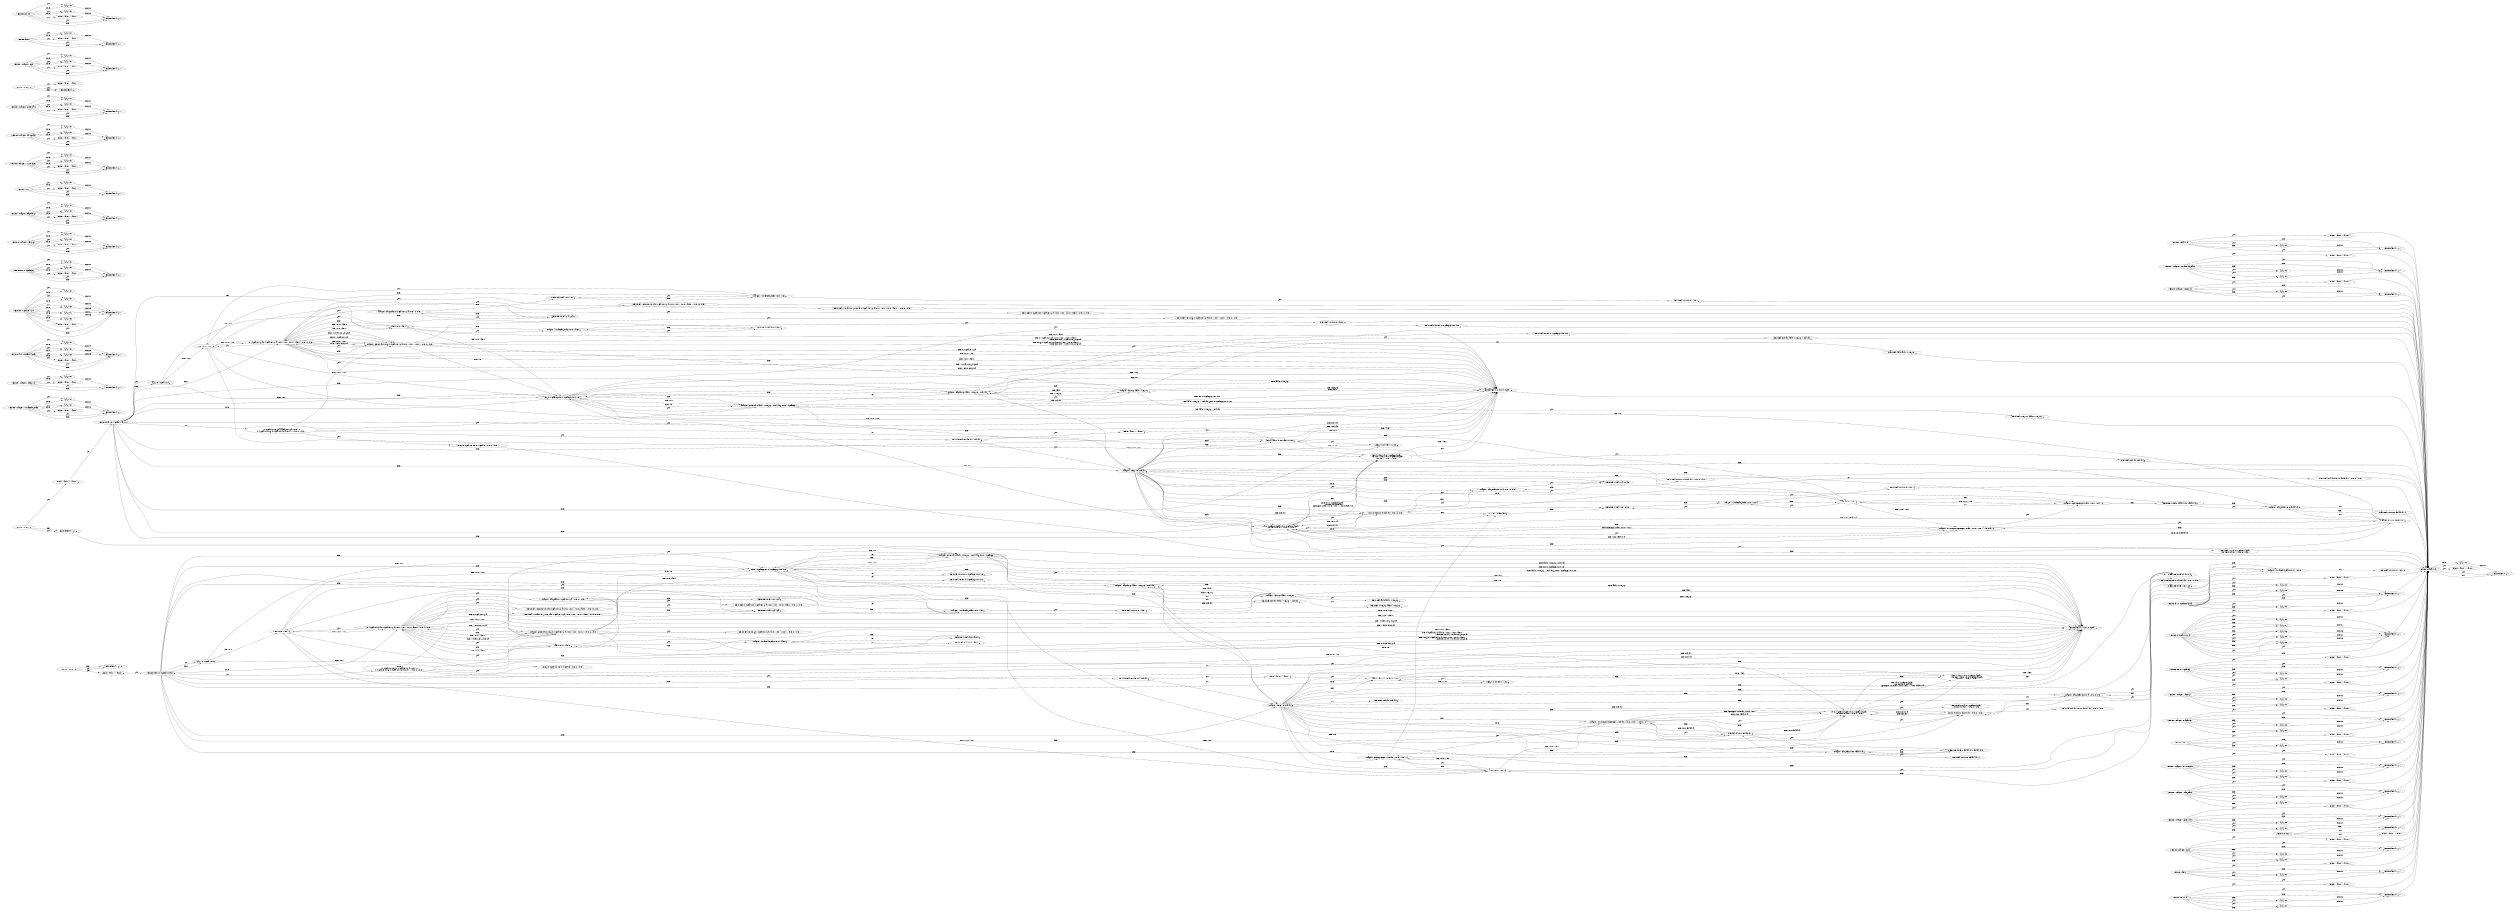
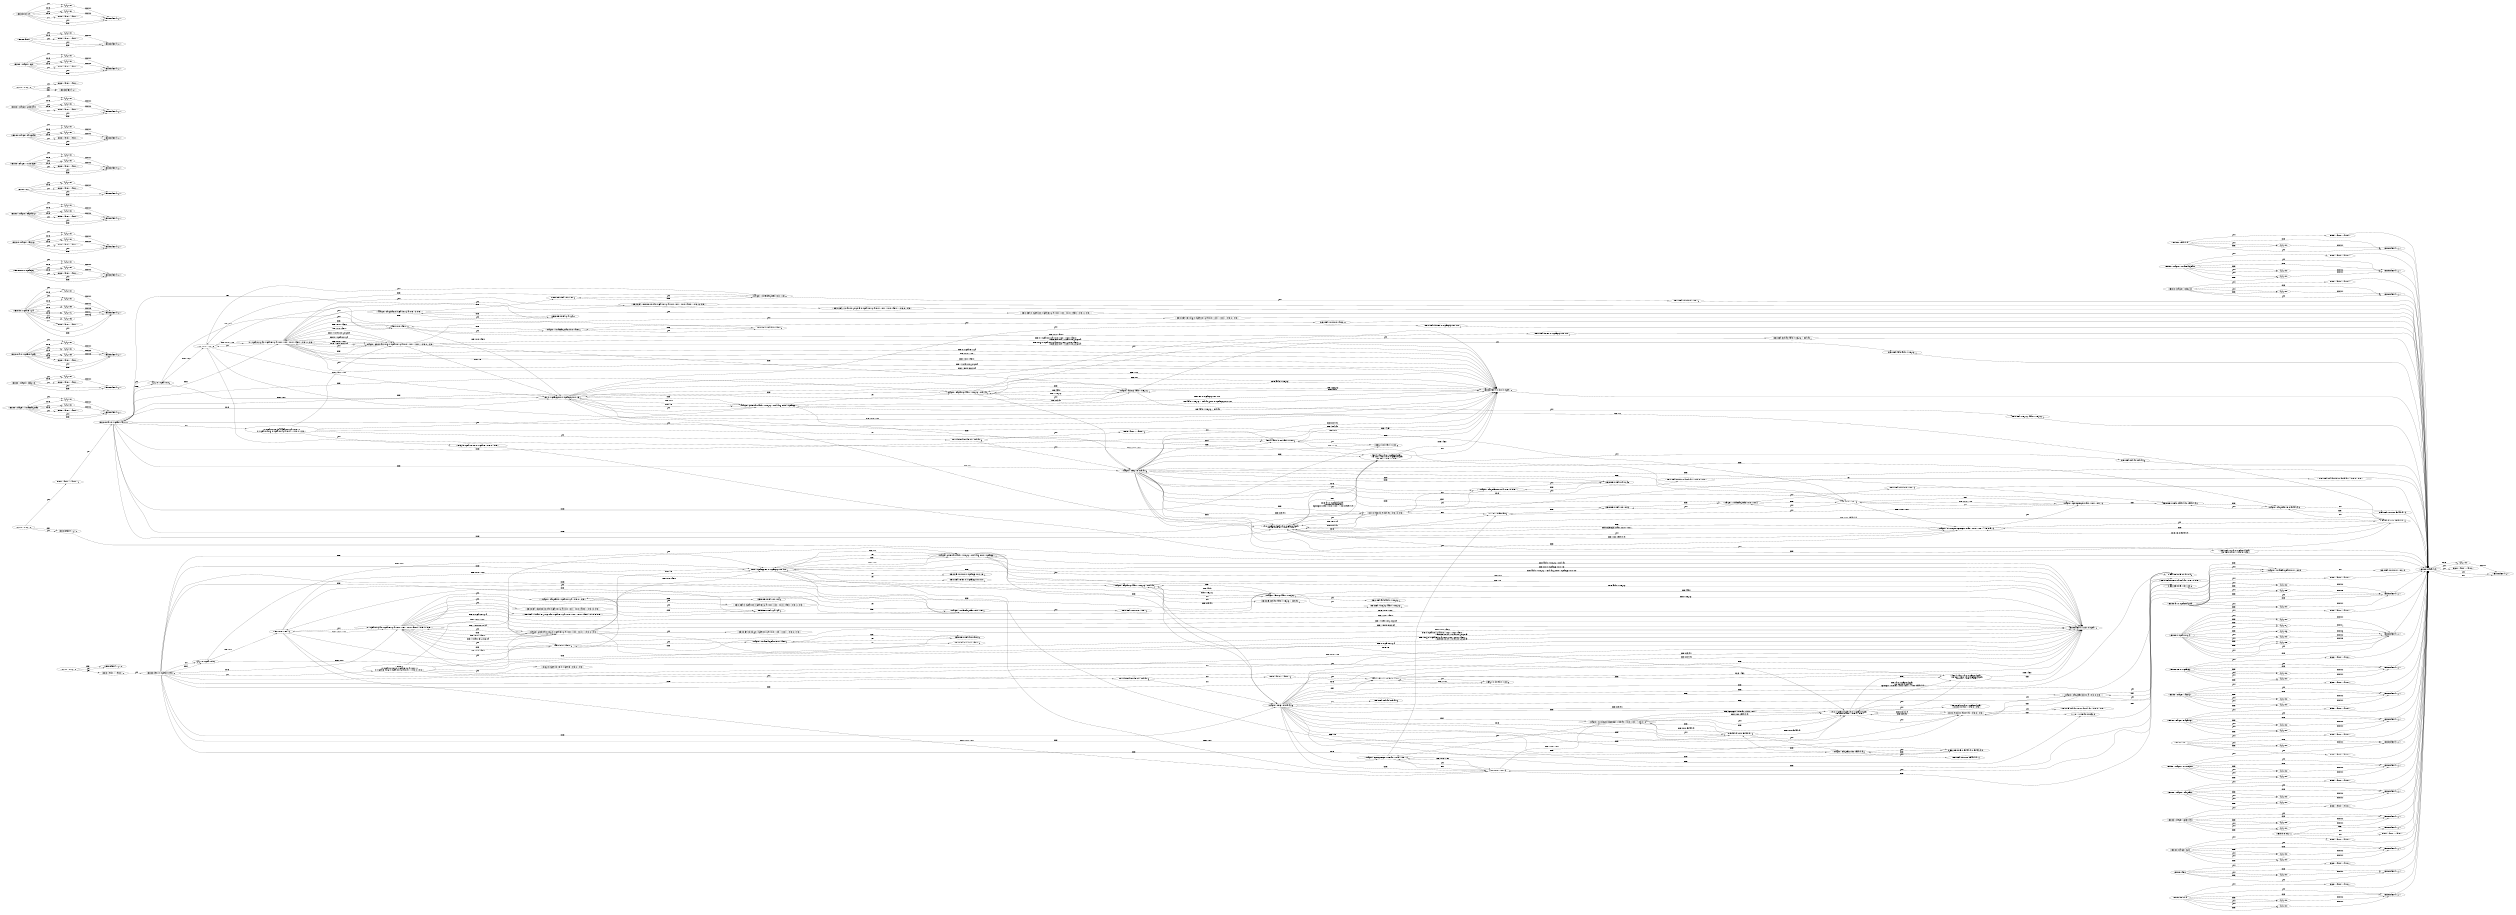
edge "(<operator>.cast,static_cast<size_t>(input->width()))" -> "(UNKNOWN,size_t,size_t)": added, label "AST:"
node "(UNKNOWN,unsigned,unsigned)": added
